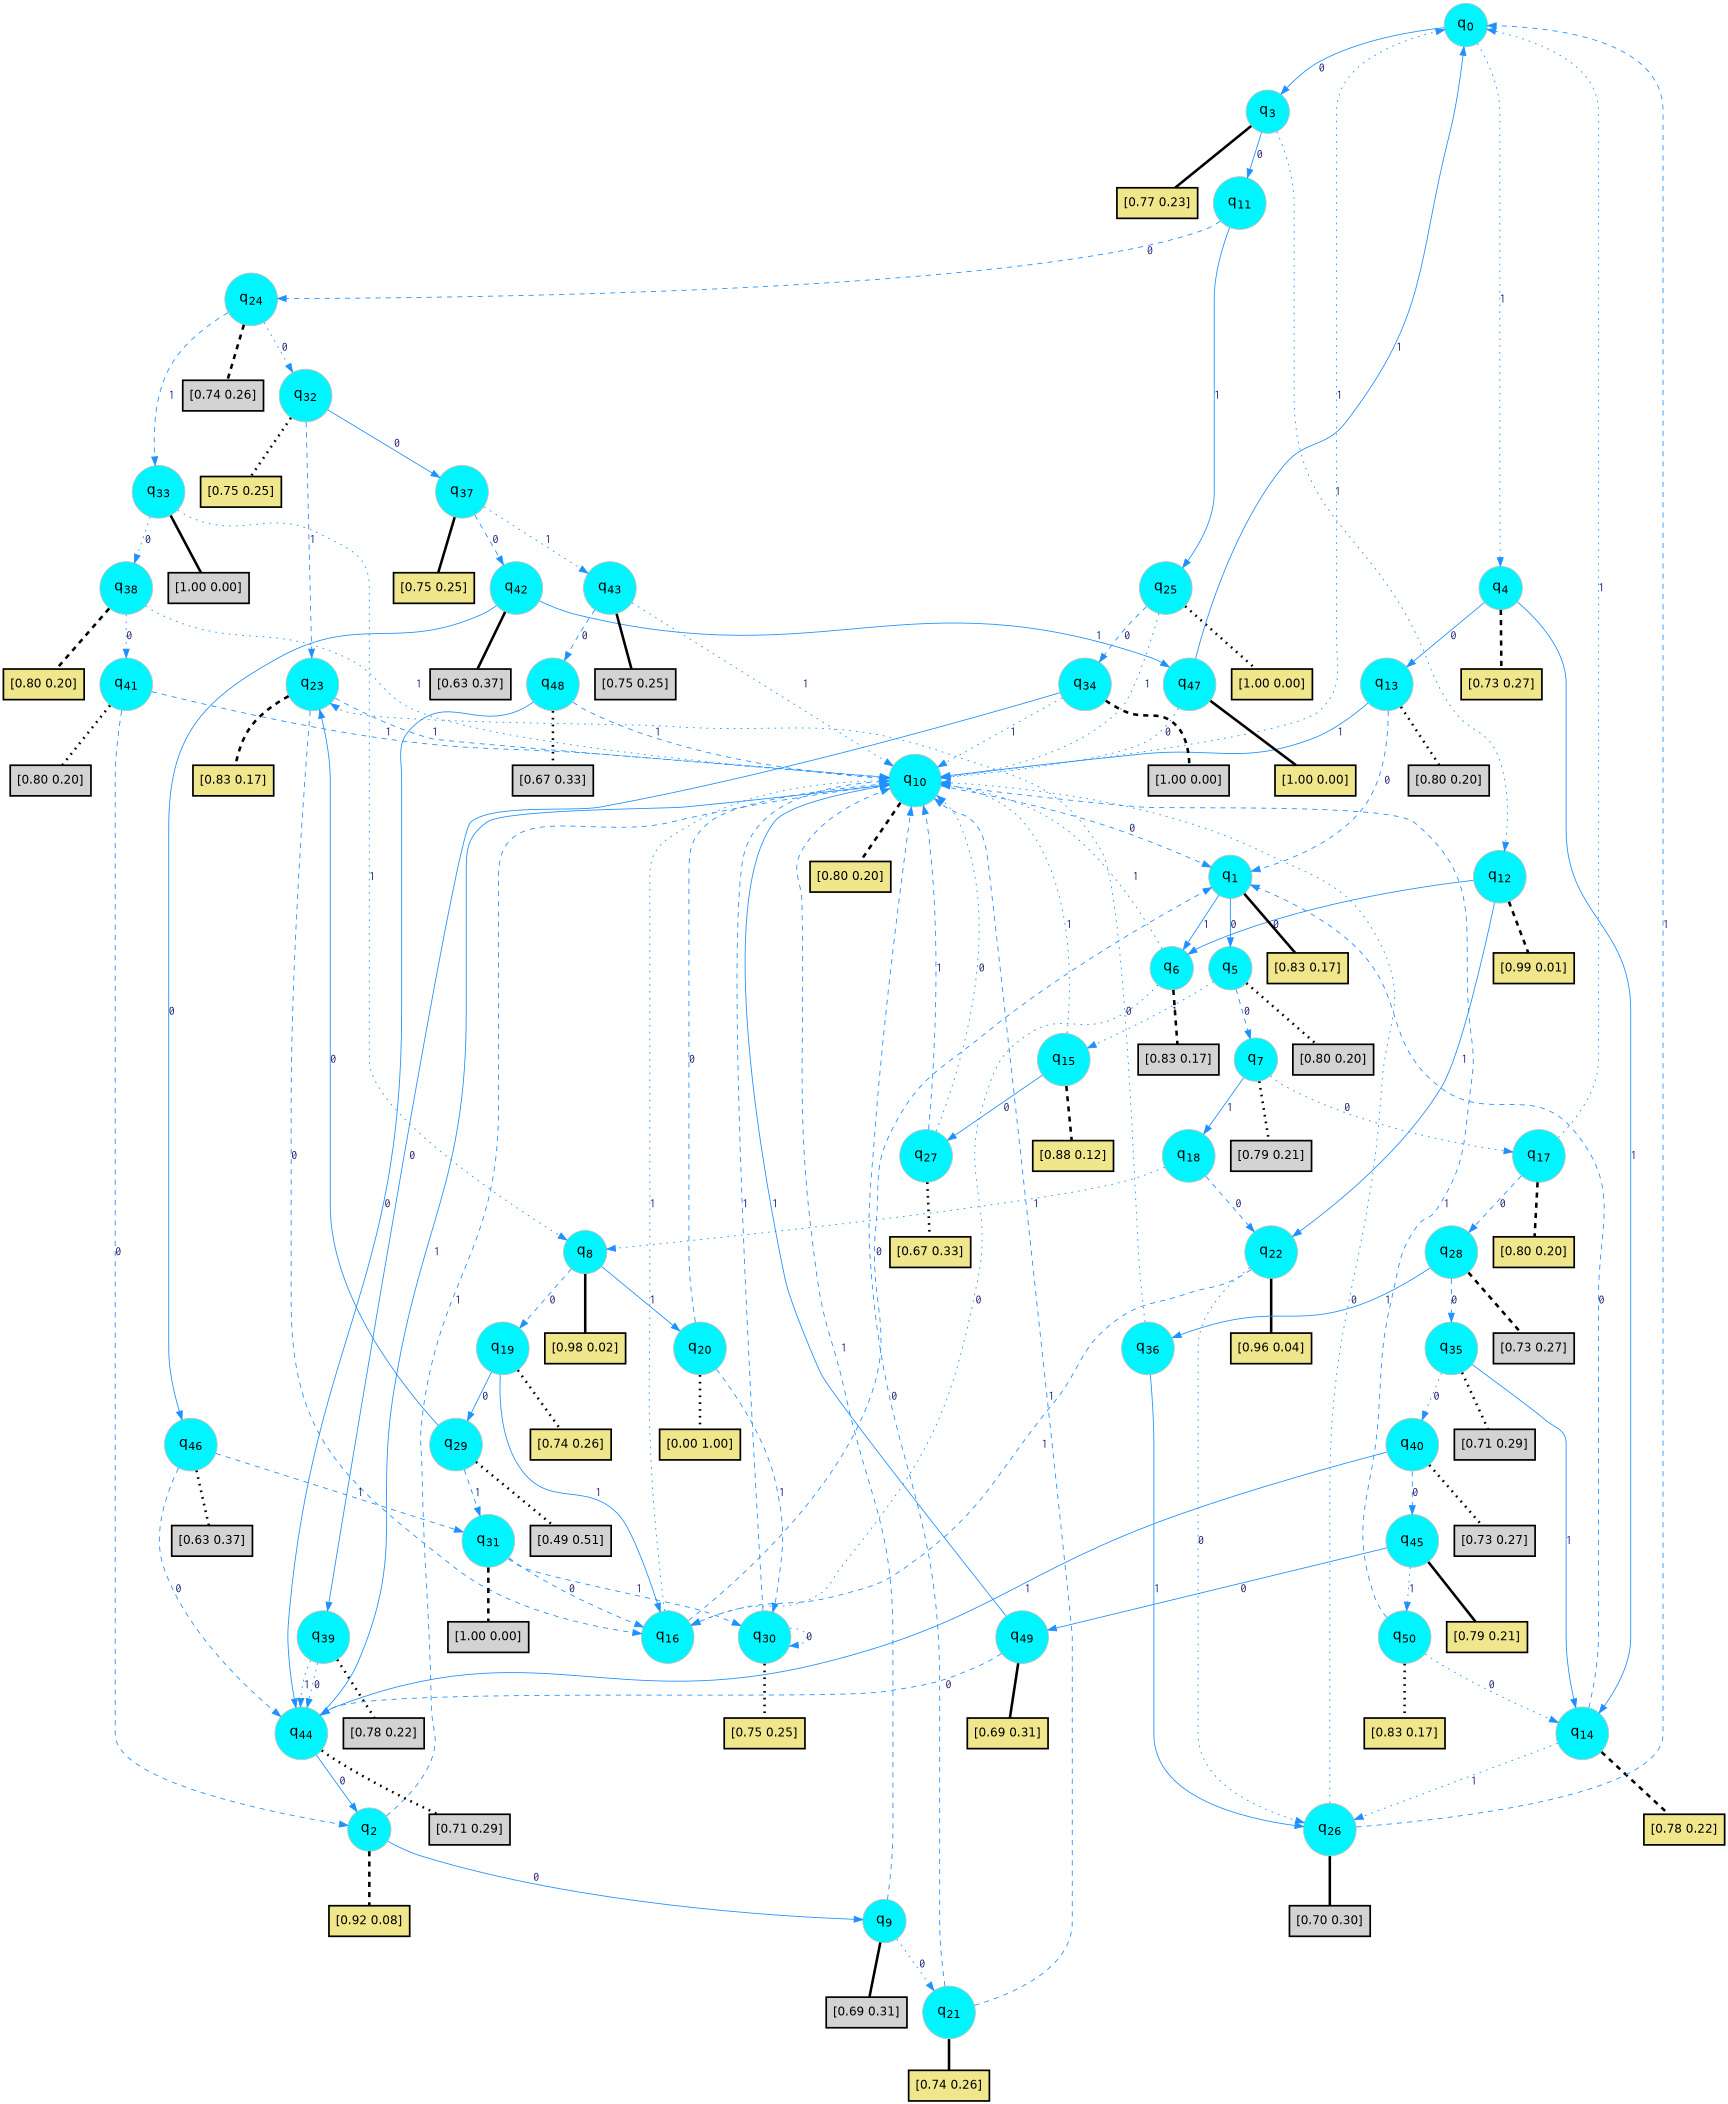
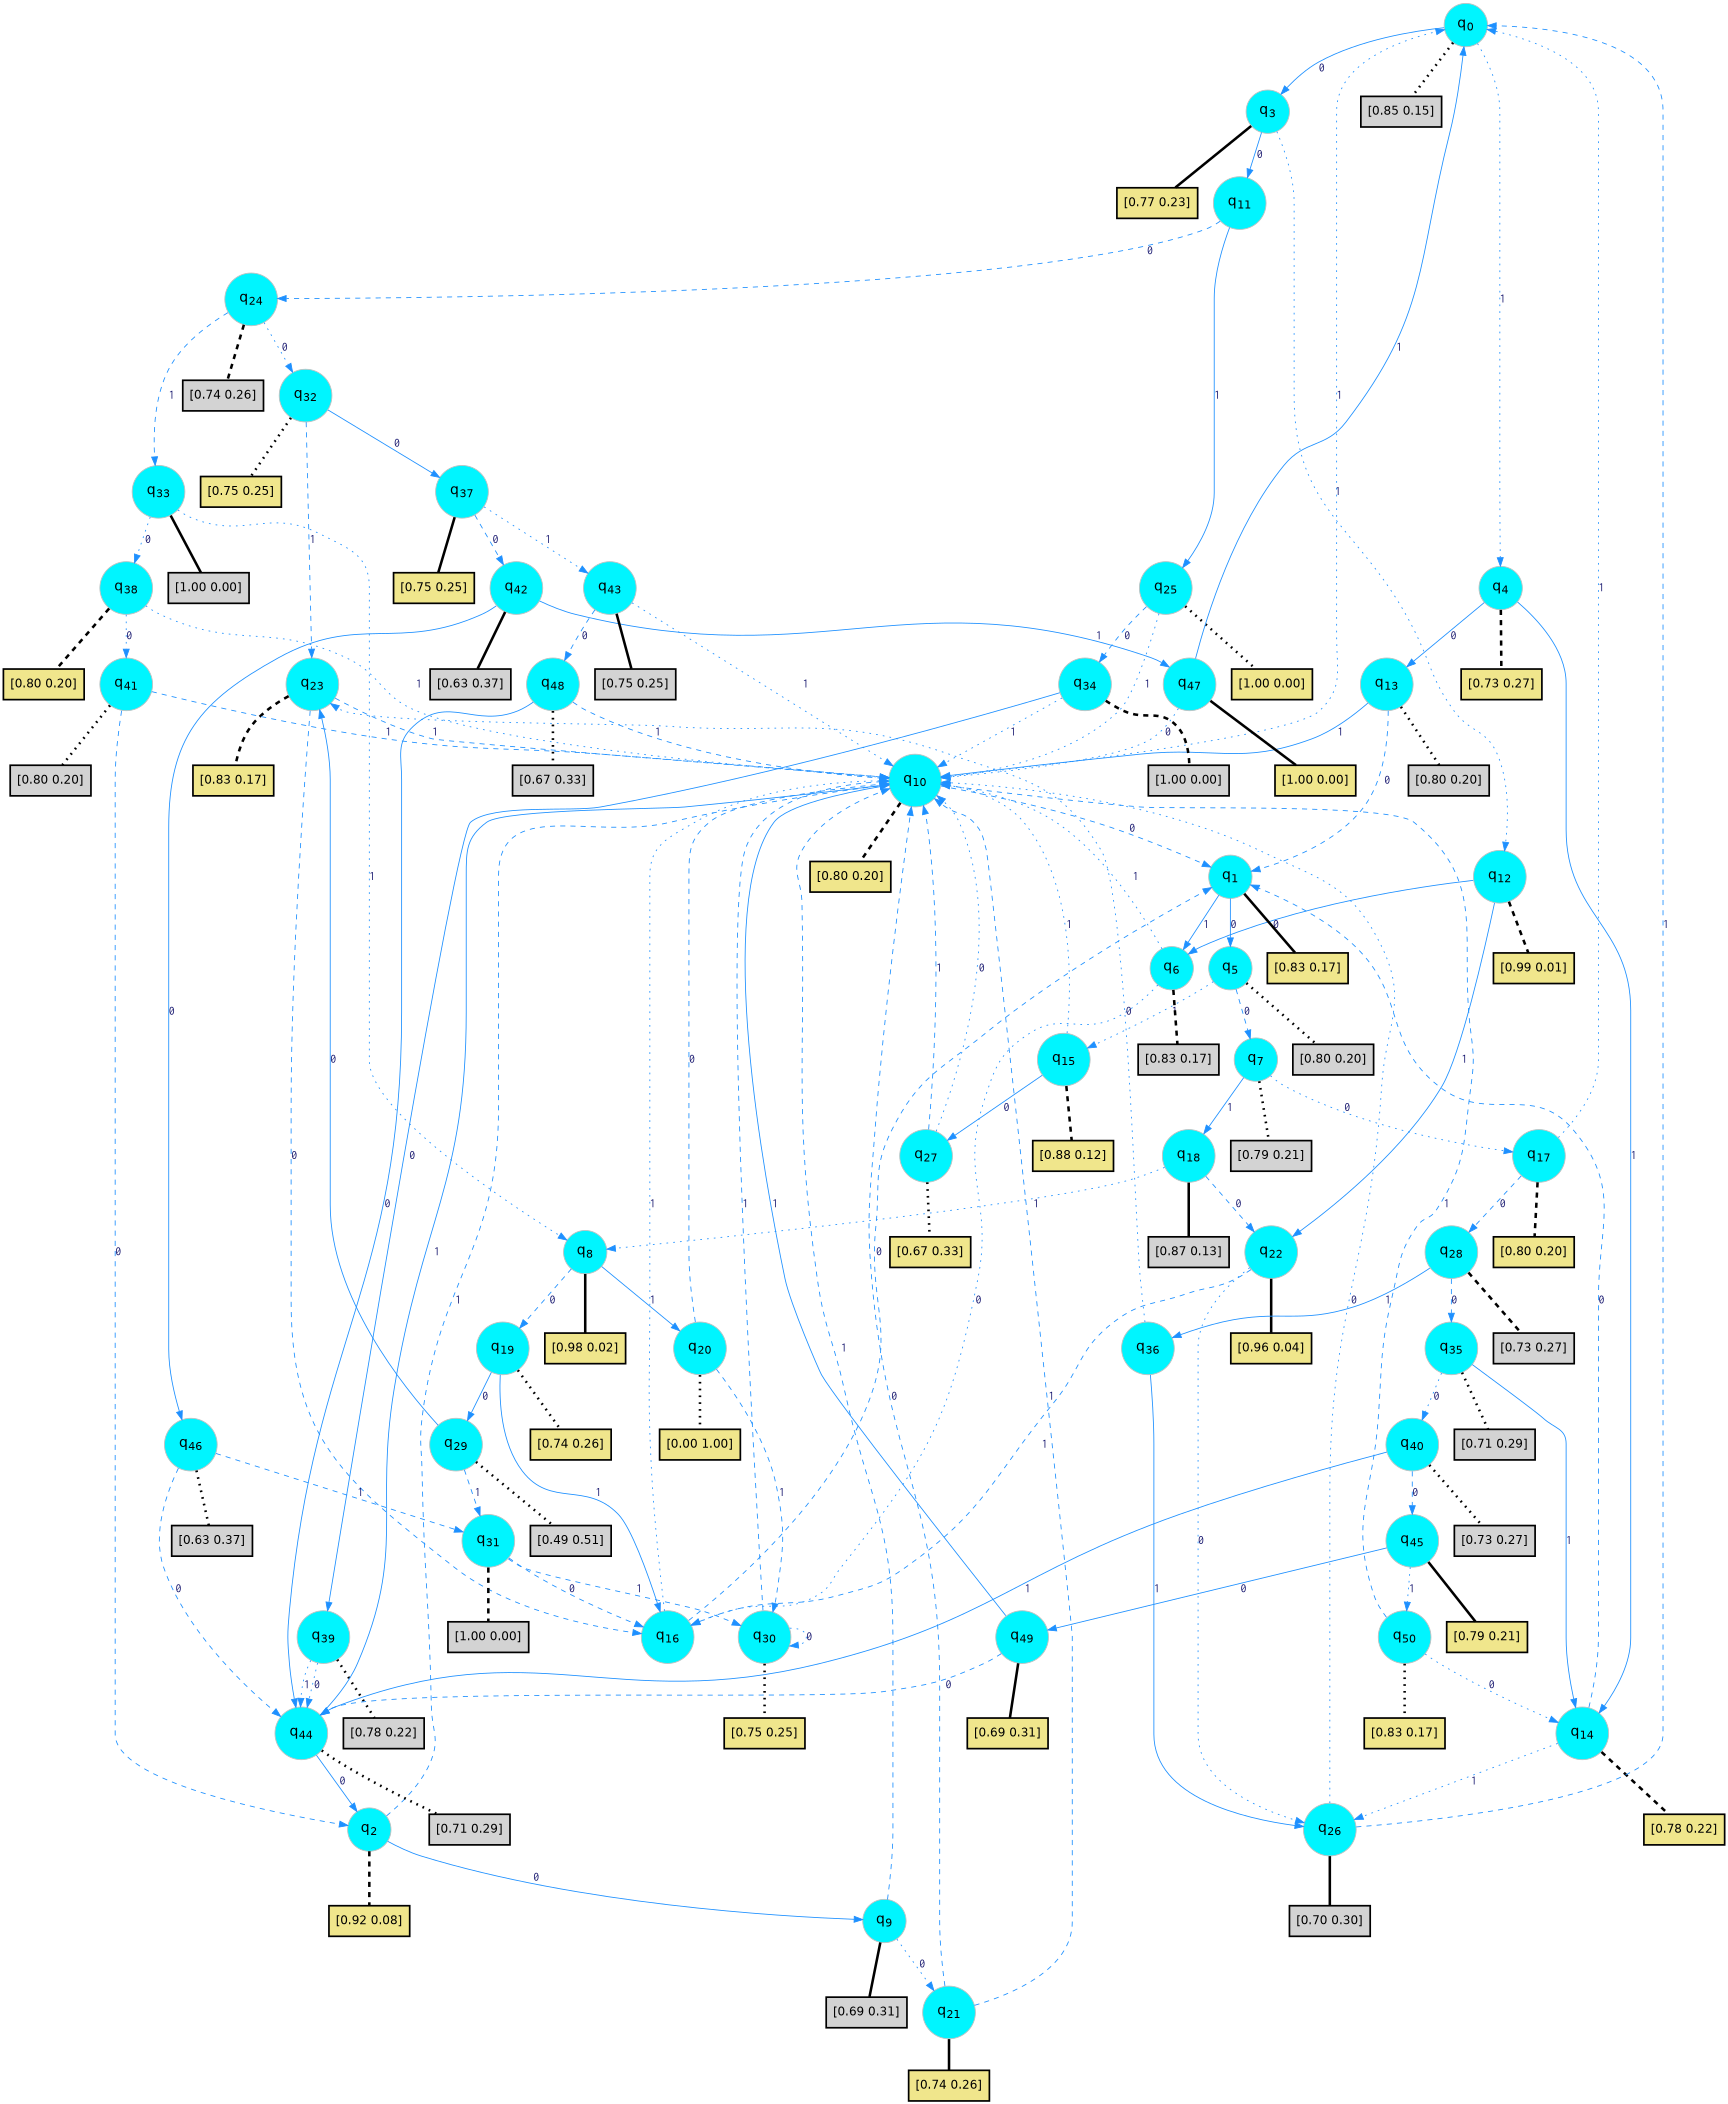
node "[0.85 0.15]": added
node "[0.87 0.13]": added
